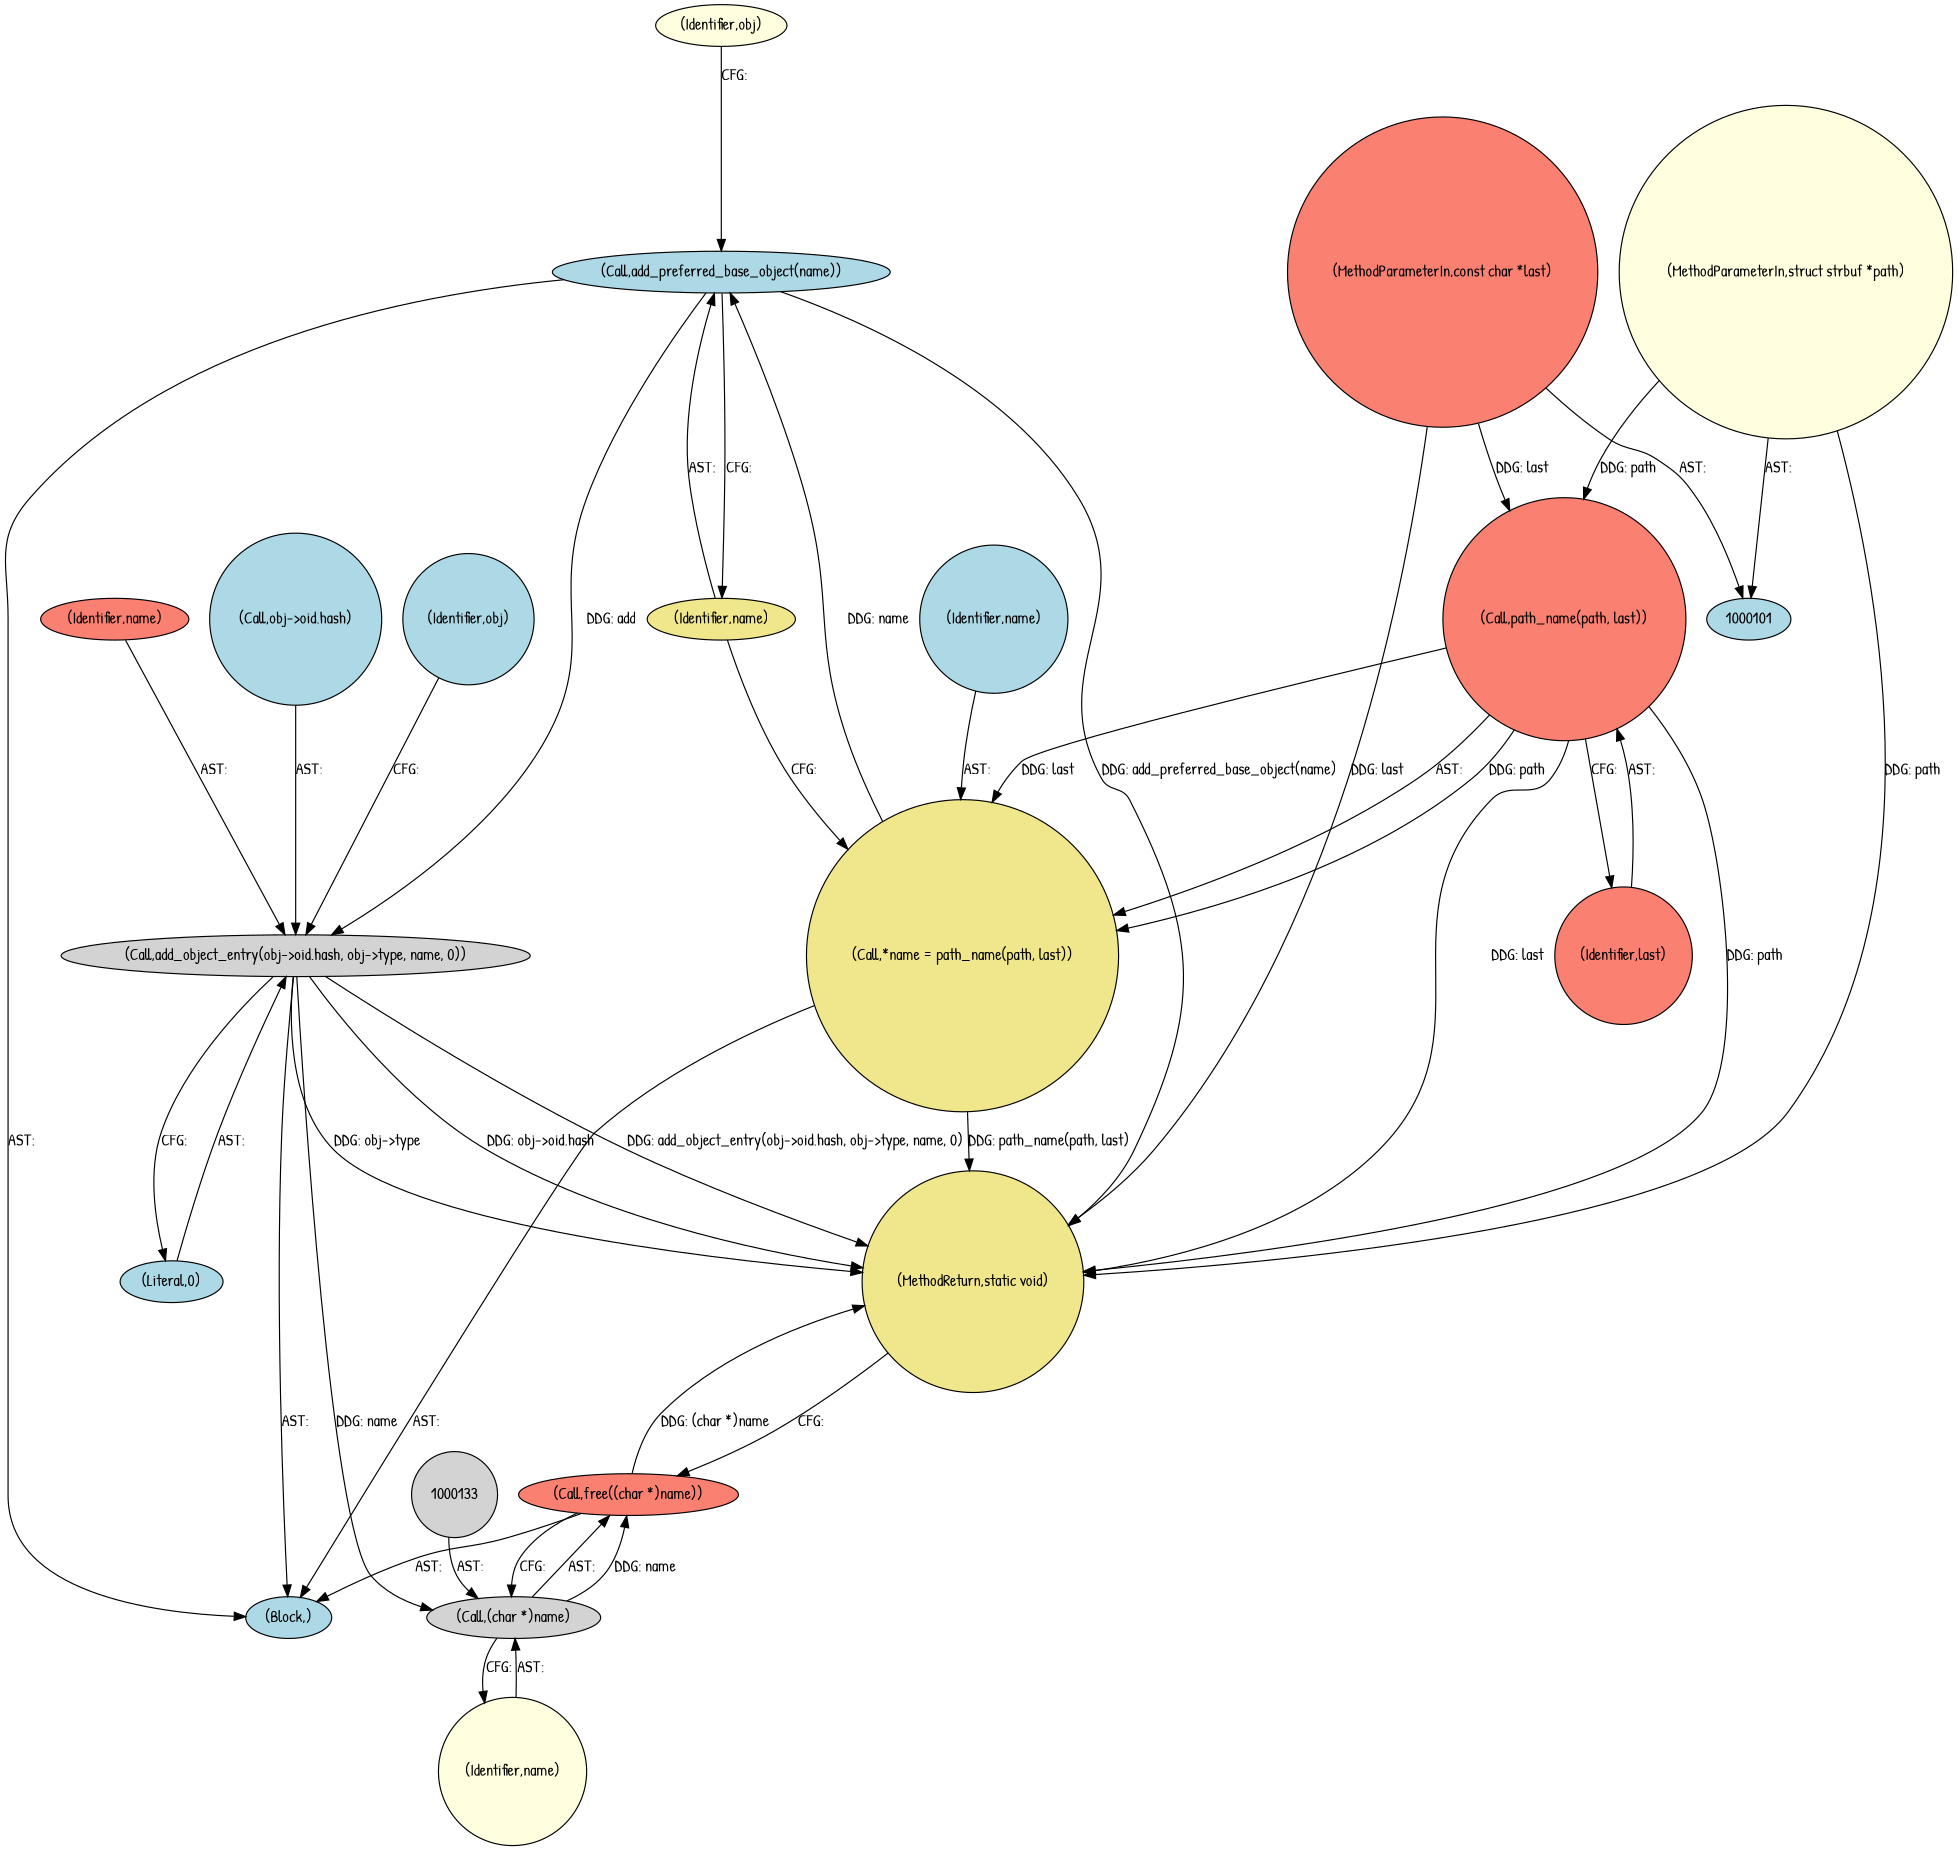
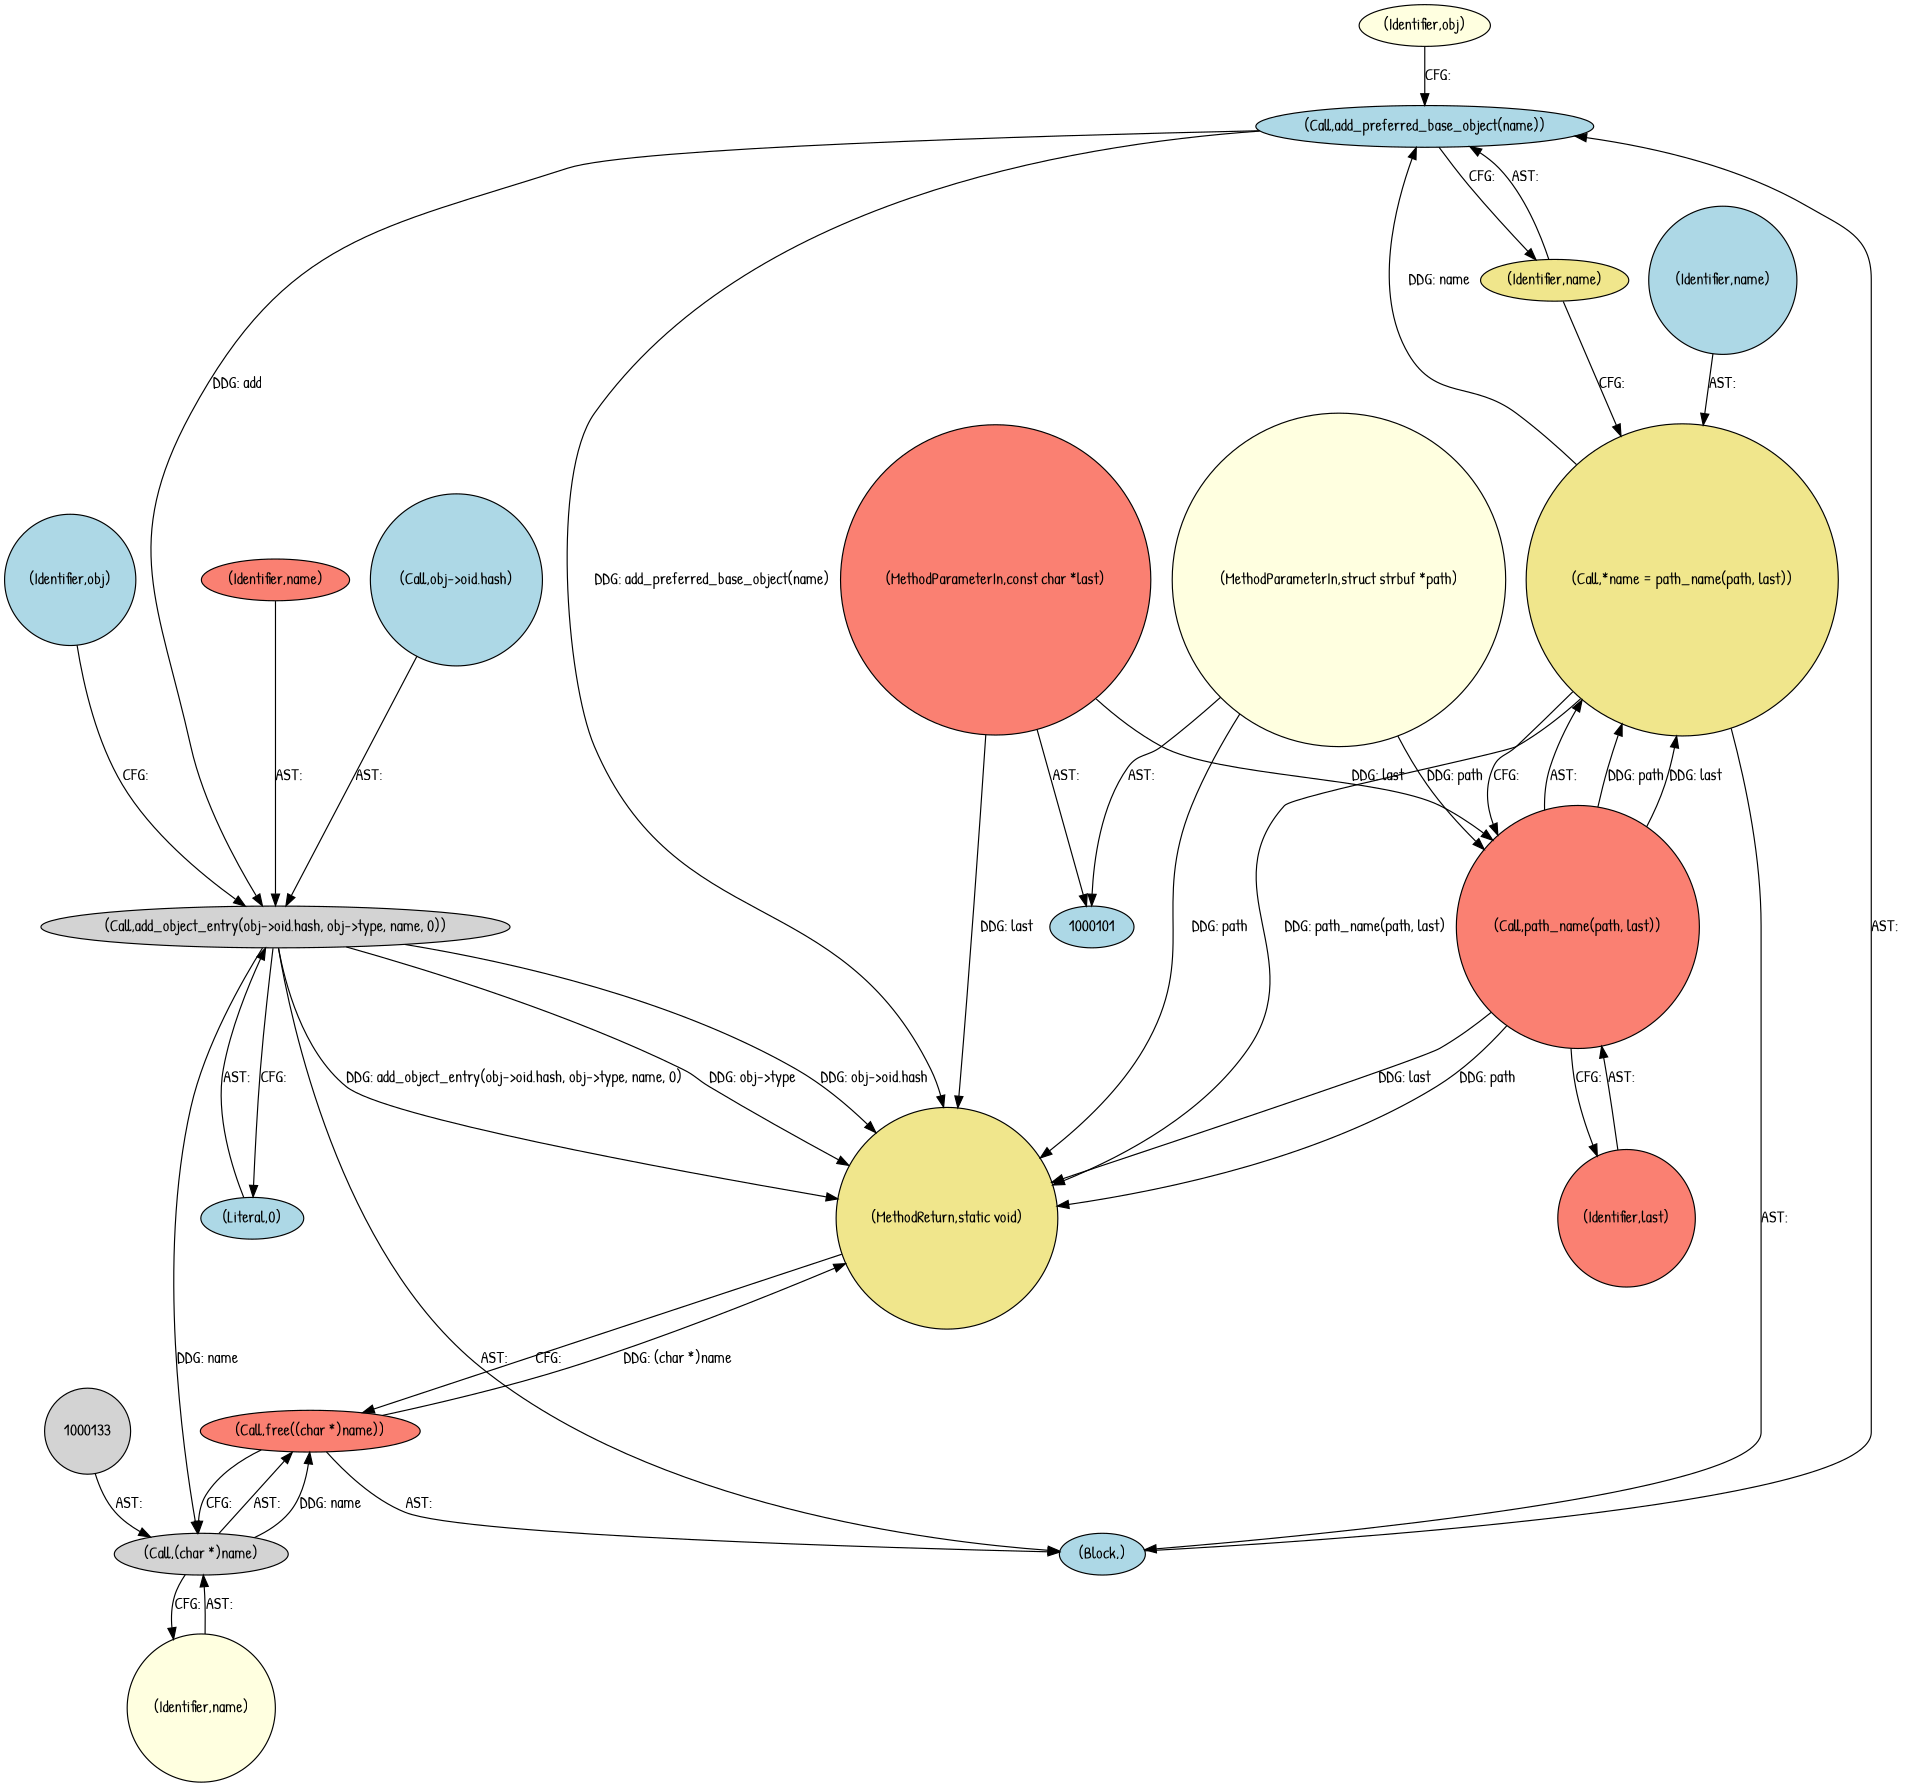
edge "(Call,*name = path_name(path, last))" -> "(Call,path_name(path, last))": added, label "CFG:"
edge "(Call,add_preferred_base_object(name))" -> "(Block,)": reversed
